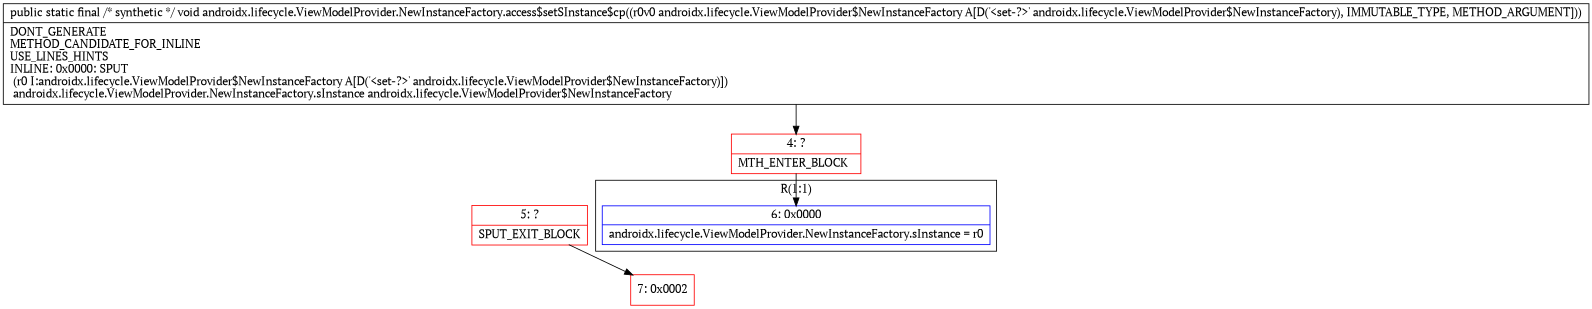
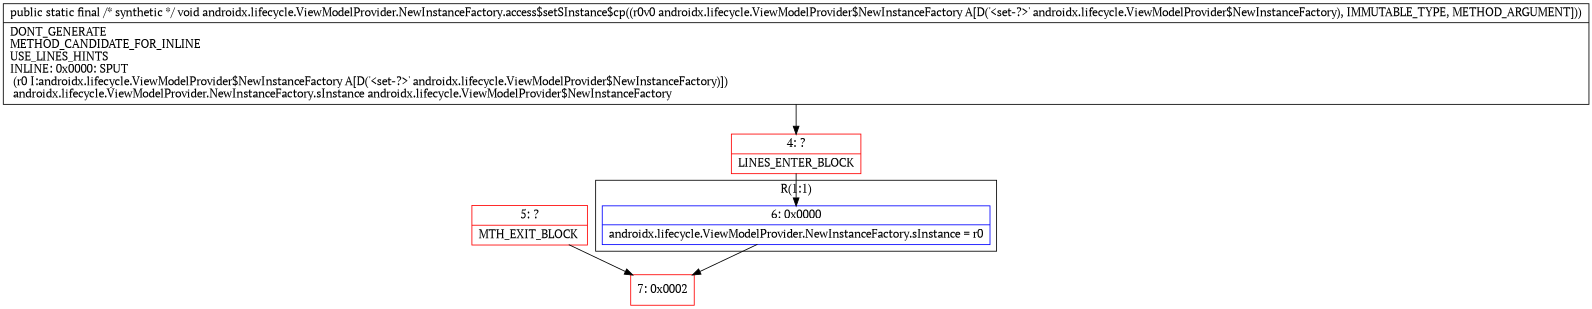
node "4: ?": text "MTH_ENTER_BLOCK" -> "LINES_ENTER_BLOCK"
node "5: ?": text "SPUT_EXIT_BLOCK" -> "MTH_EXIT_BLOCK"
edge "6: 0x0000" -> "7: 0x0002": added
